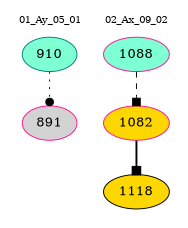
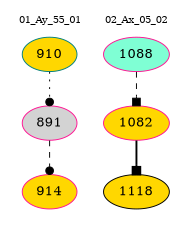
cluster "01_Ay_05_01": label "01_Ay_05_01" -> "01_Ay_55_01"
cluster "02_Ax_09_02": label "02_Ax_09_02" -> "02_Ax_05_02"
node "910": fillcolor aquamarine -> gold
node "914": added
